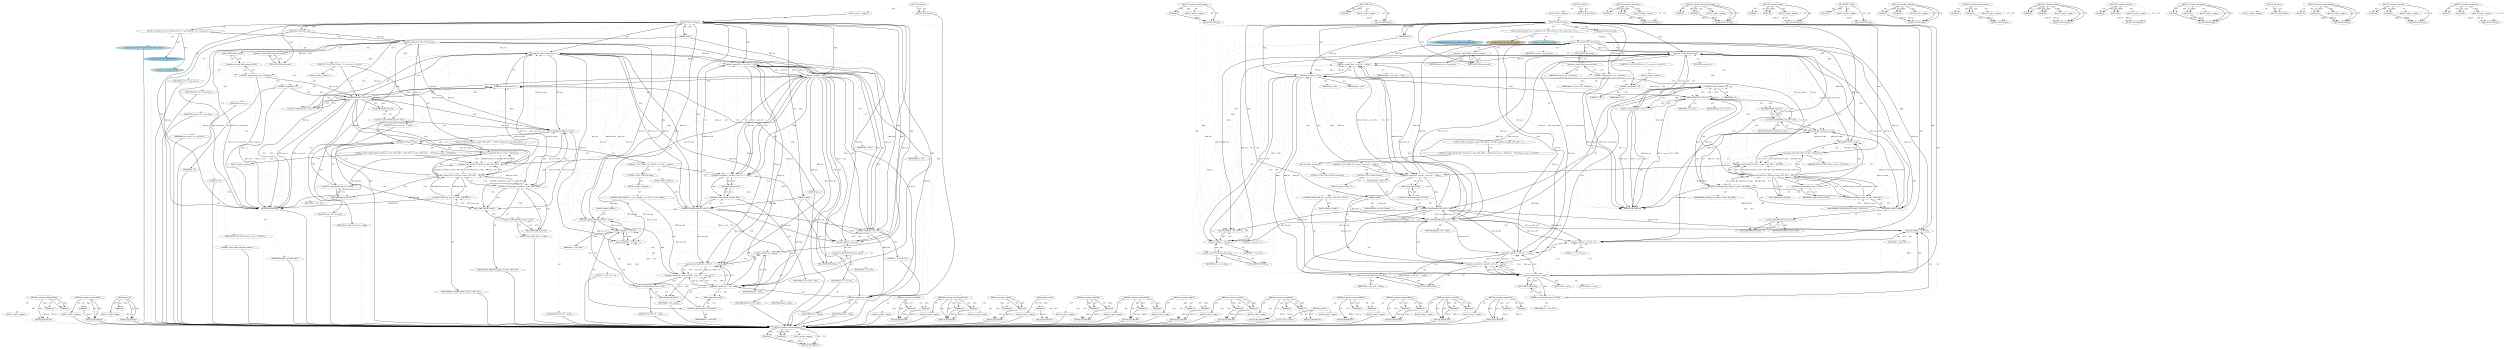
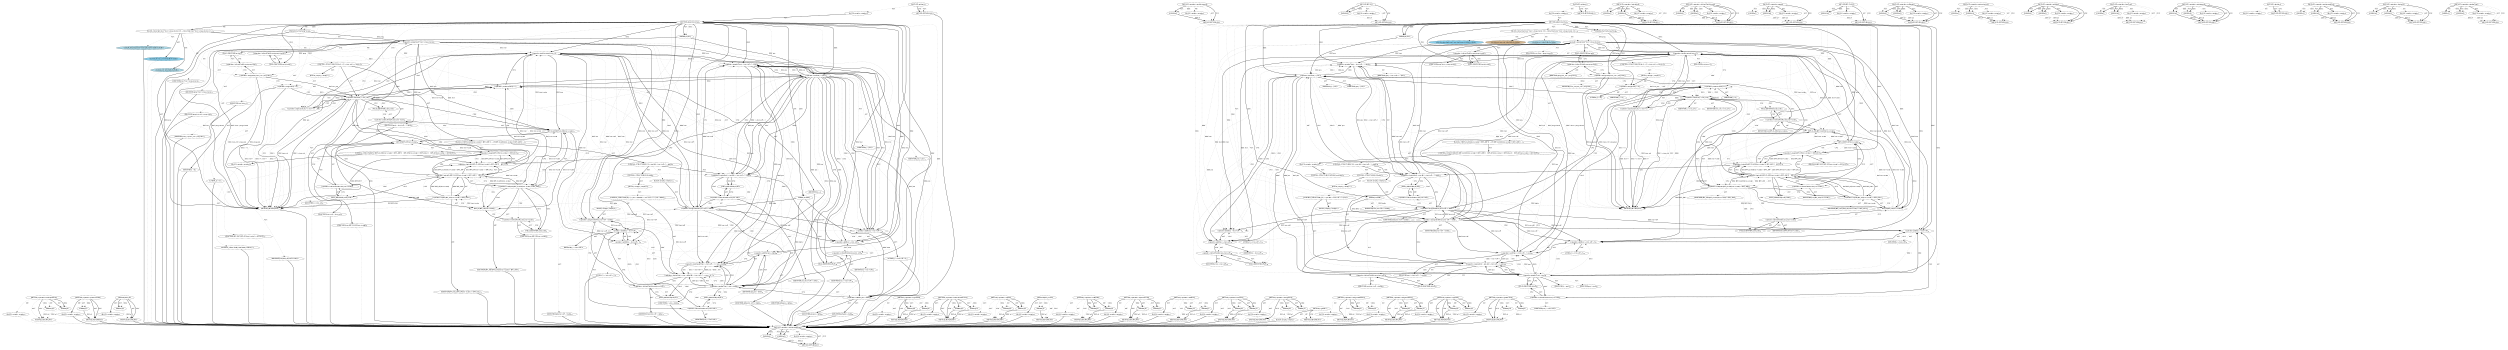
edge "(<operator>.logicalAnd,i > pos && i + insn->off + 1 < pos)" -> "(<operator>.greaterThan,i > pos)": now "(<operator>.logicalAnd,i > pos && i + insn->off + 1 < pos)" -> "(IDENTIFIER,pos,i + insn->off + 1 < pos)"
